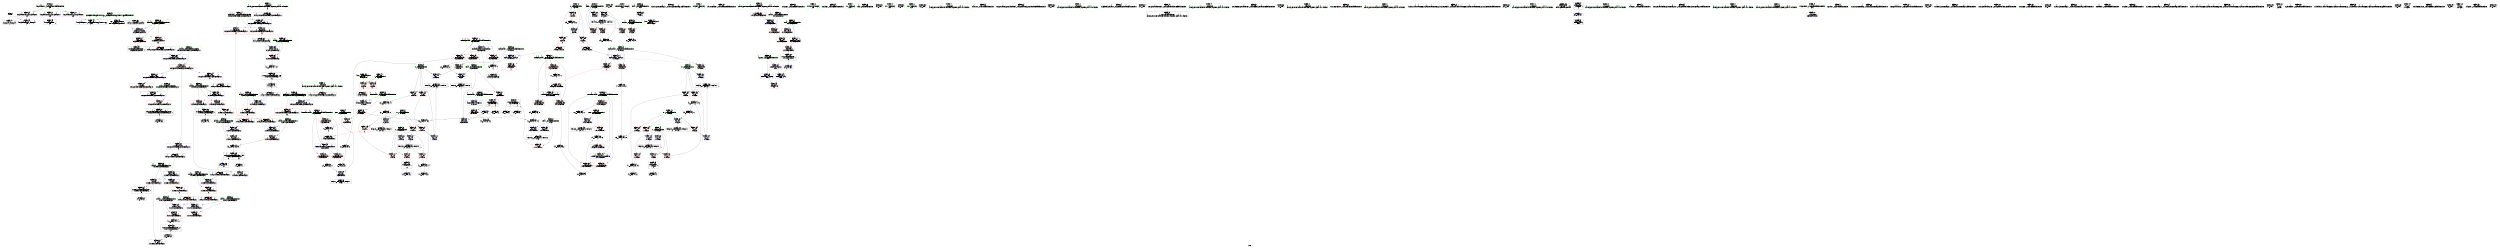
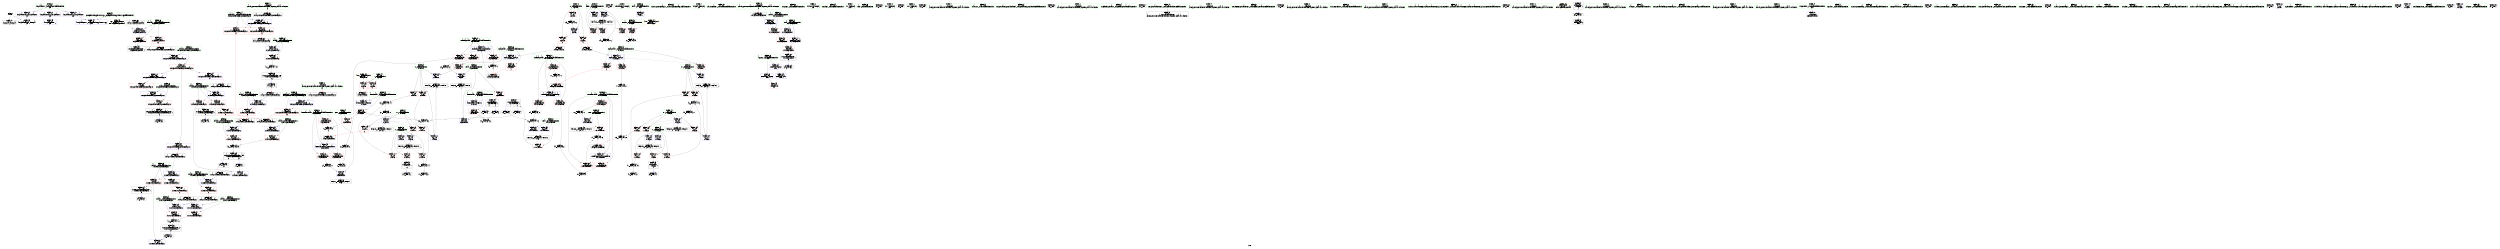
node "NodeID: 31": text "_Z9cxa" -> "_Z9worseRankxx"
